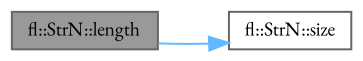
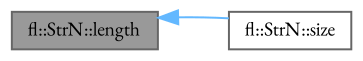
edge "fl::StrN::length" -> "fl::StrN::size": reversed
